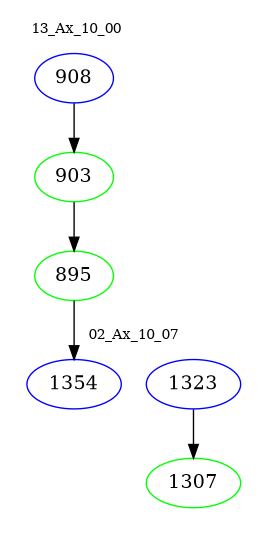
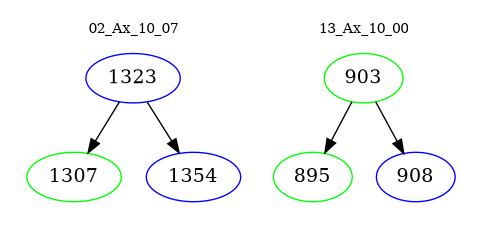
edge "908" -> "903": reversed
edge "895" -> "1354": now "1323" -> "1354"
